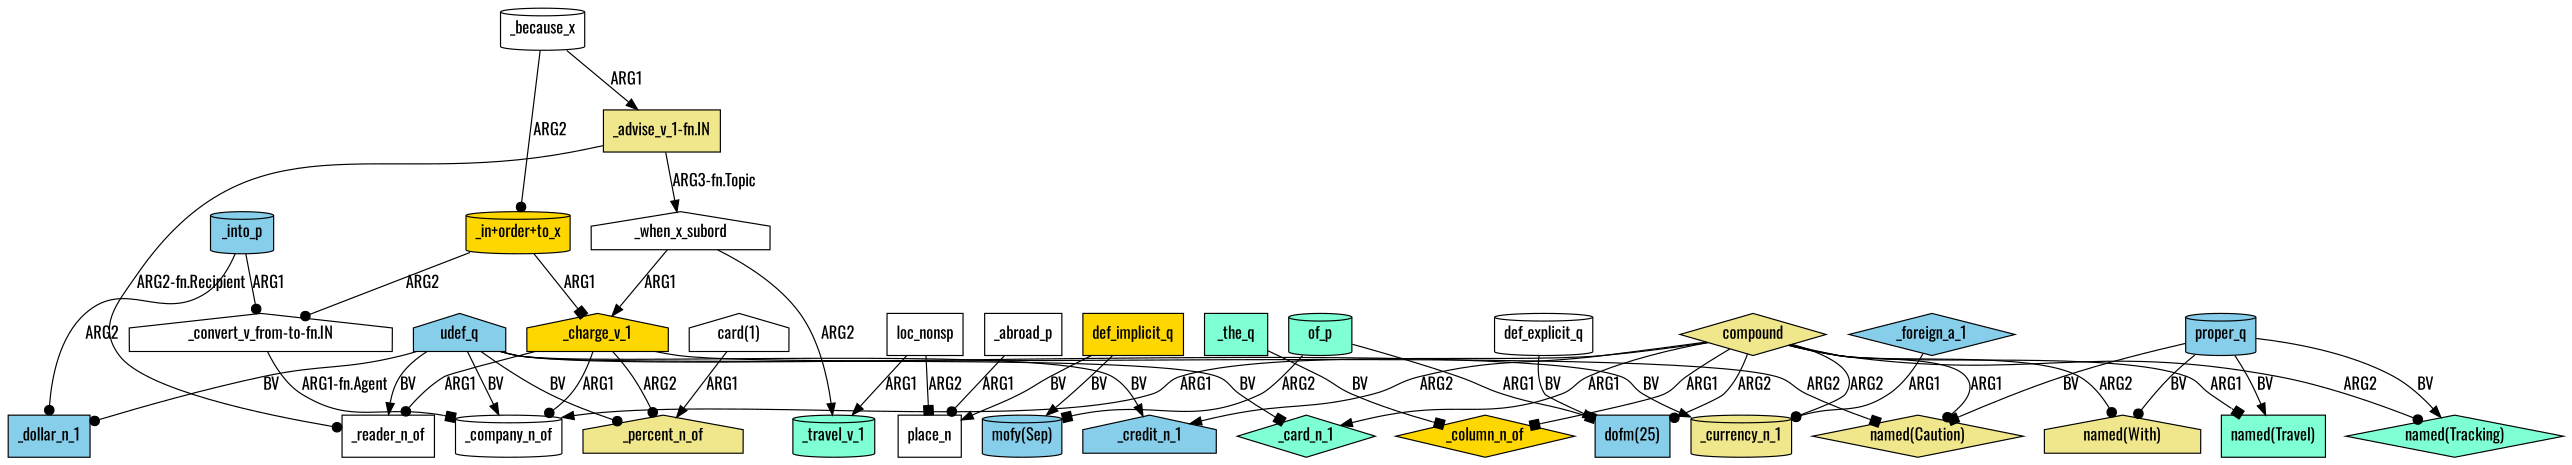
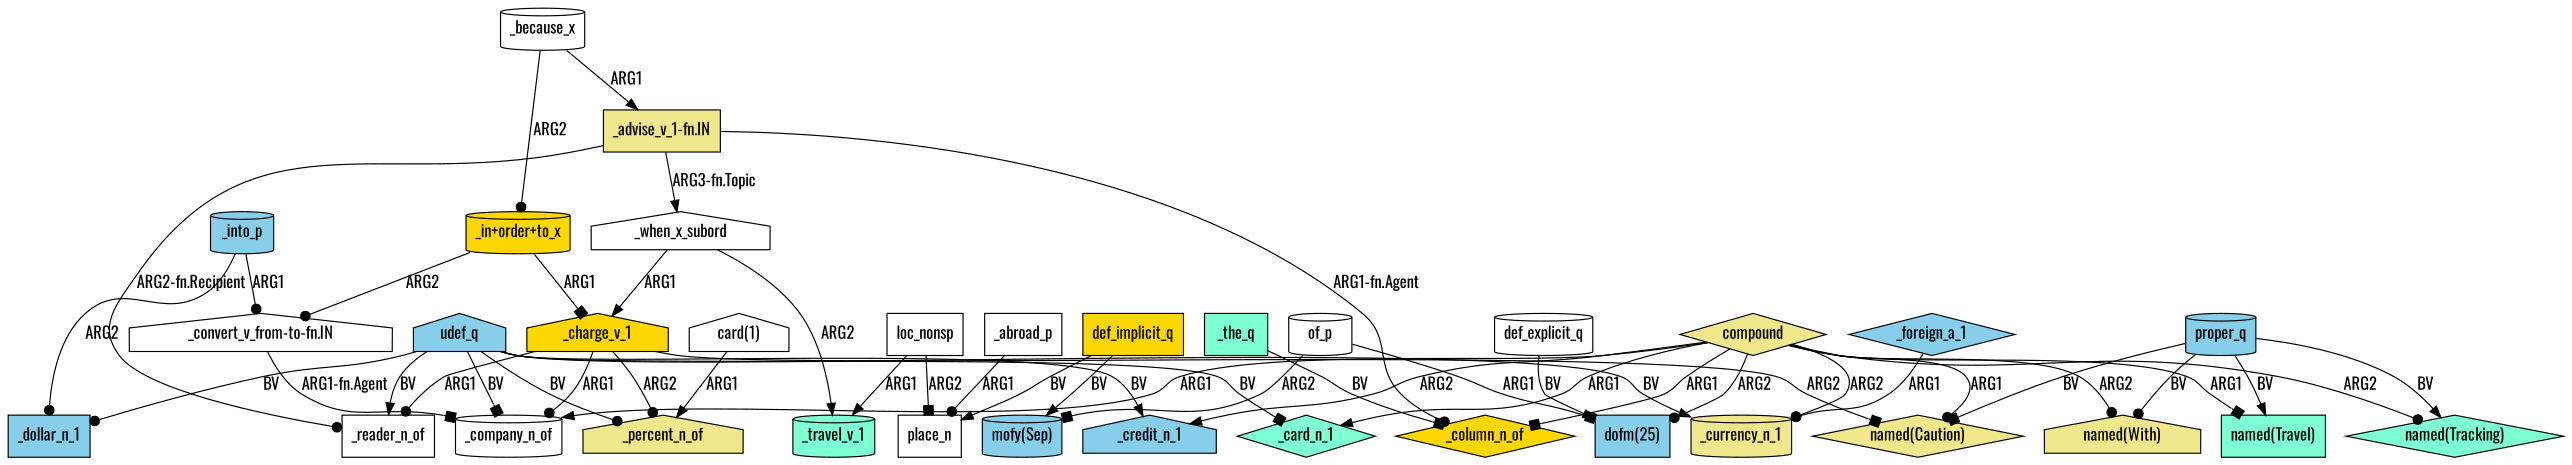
edge "_advise_v_1-fn.IN" -> "_column_n_of": added, label "ARG1-fn.Agent"
node "of_p": fillcolor aquamarine -> white
edge "udef_q" -> "_company_n_of": arrowhead normal -> box
